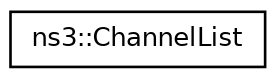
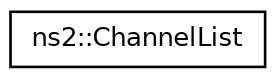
node "ns3::ChannelList": label "ns3::ChannelList" -> "ns2::ChannelList"
